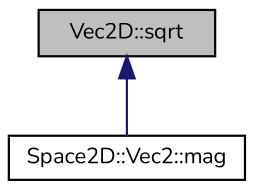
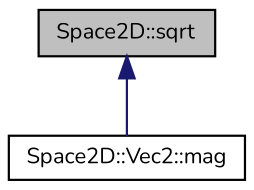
node "Vec2D::sqrt": label "Vec2D::sqrt" -> "Space2D::sqrt"
